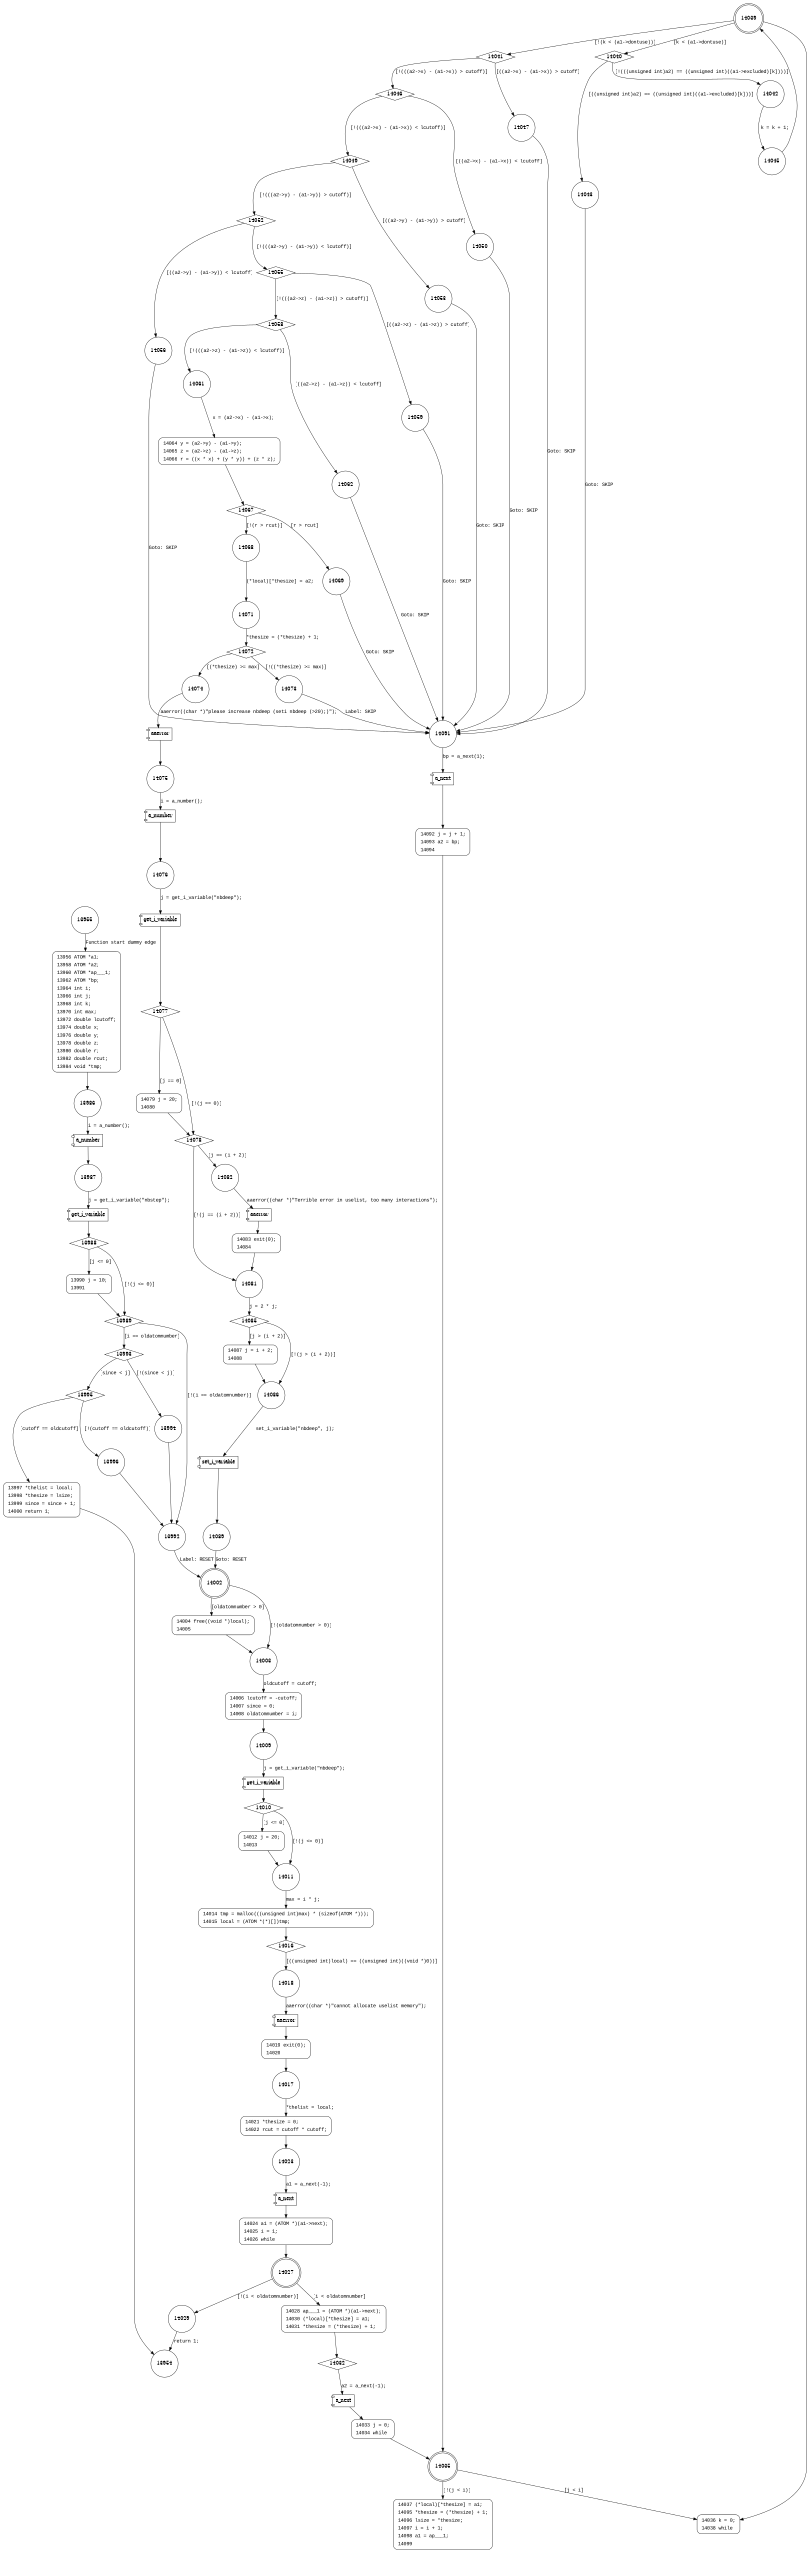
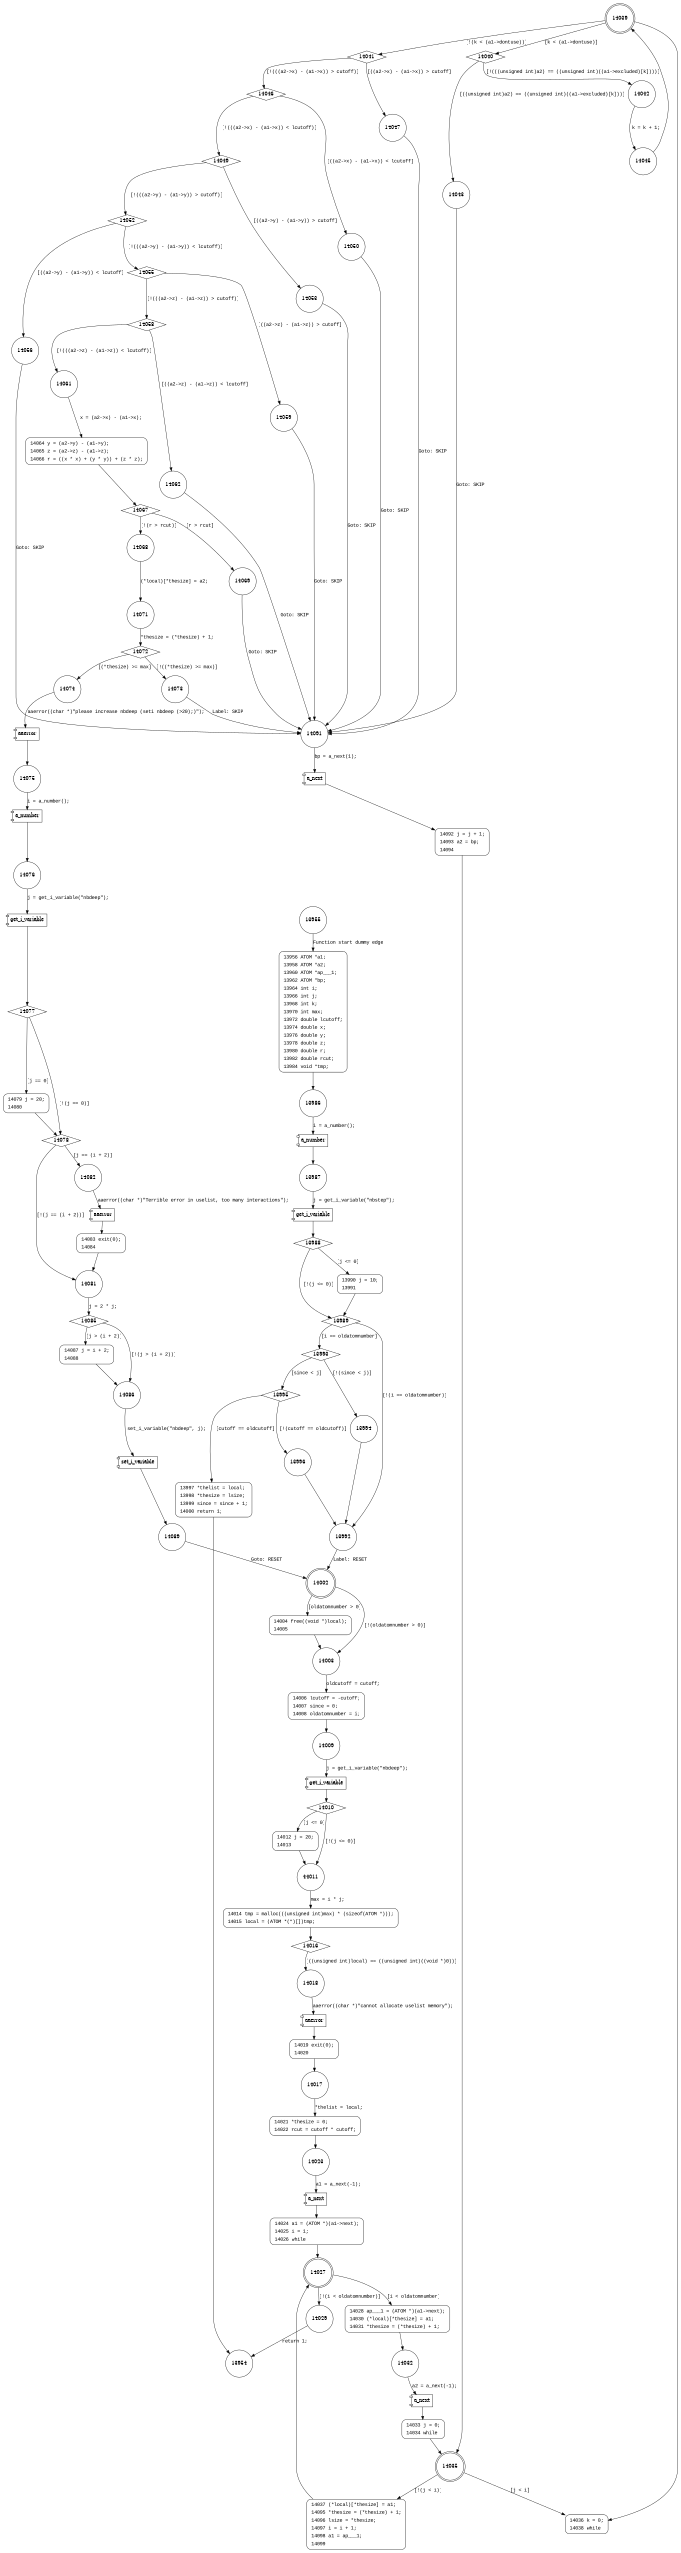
node "14011": label "14011" -> "44011"
node "14032": shape diamond -> circle
edge "14037" -> "14027": added
